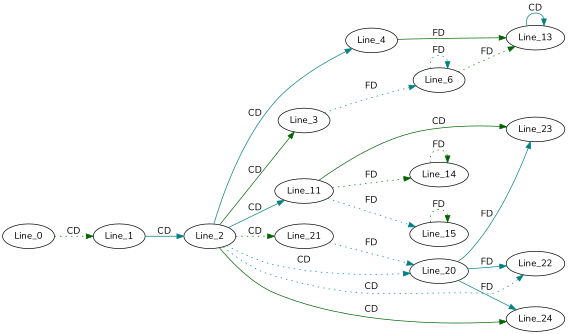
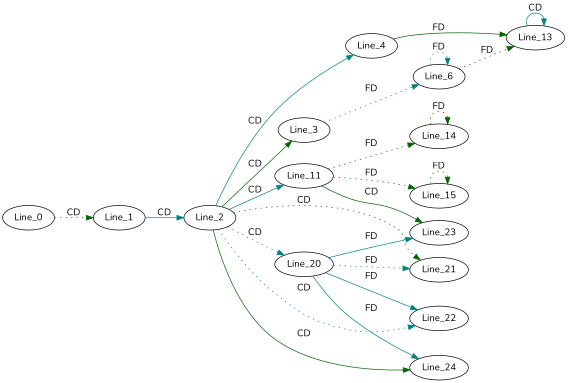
edge "Line_11" -> "Line_15": color teal -> darkgreen
edge "Line_21" -> "Line_20": reversed
